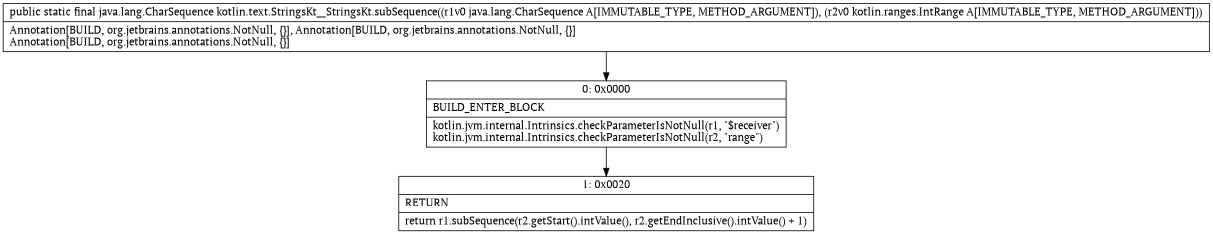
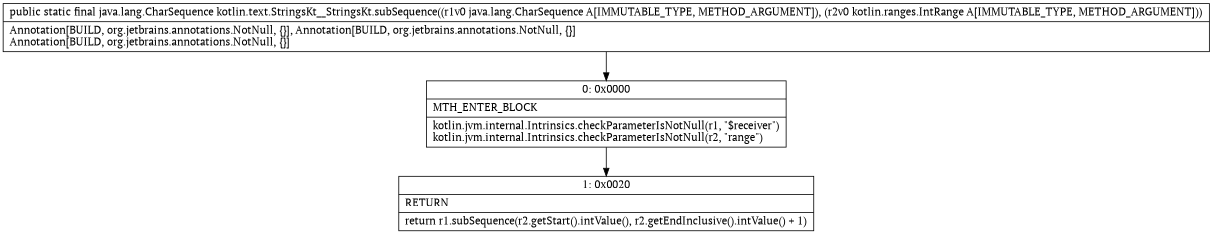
node "0: 0x0000": text "BUILD_ENTER_BLOCK" -> "MTH_ENTER_BLOCK"
